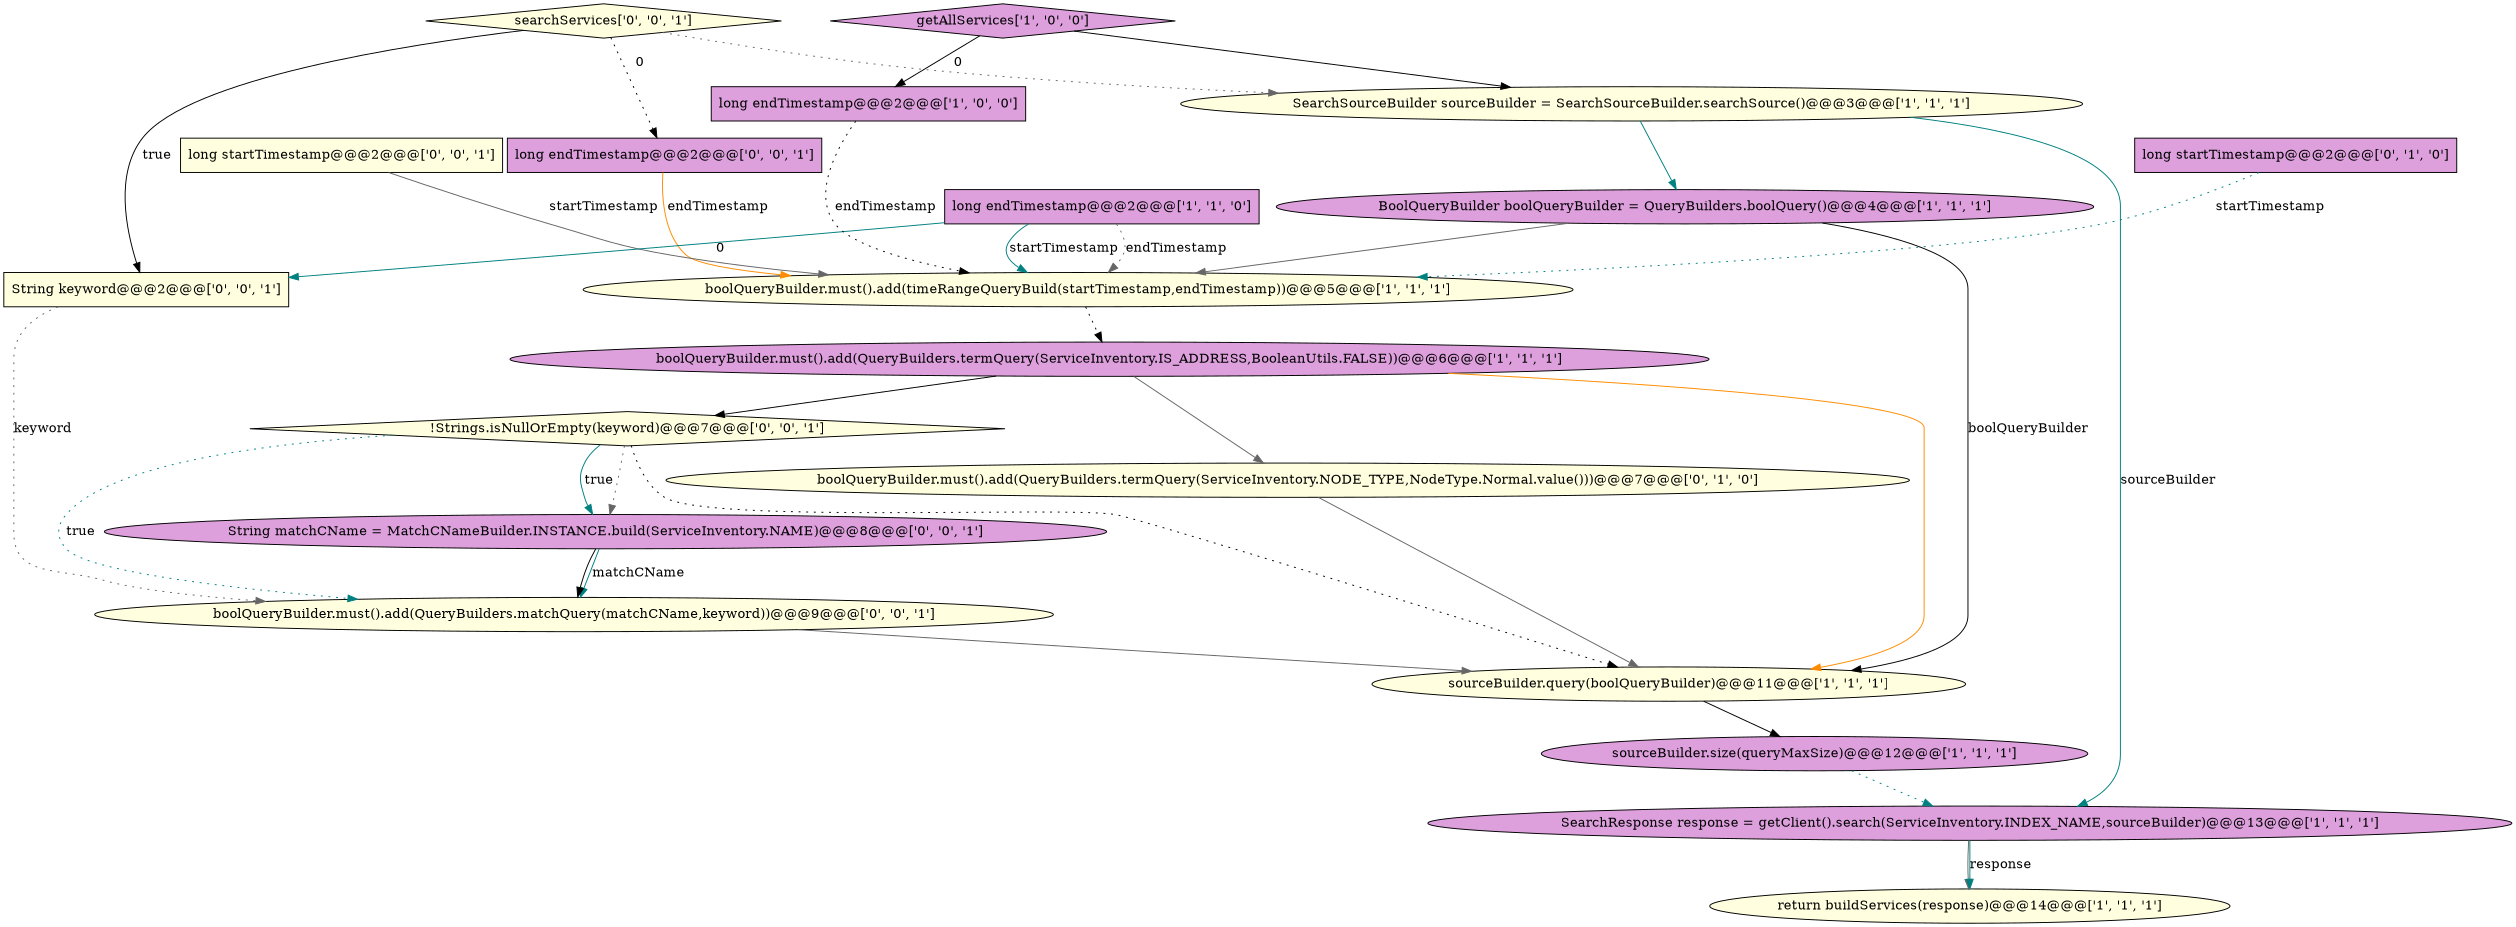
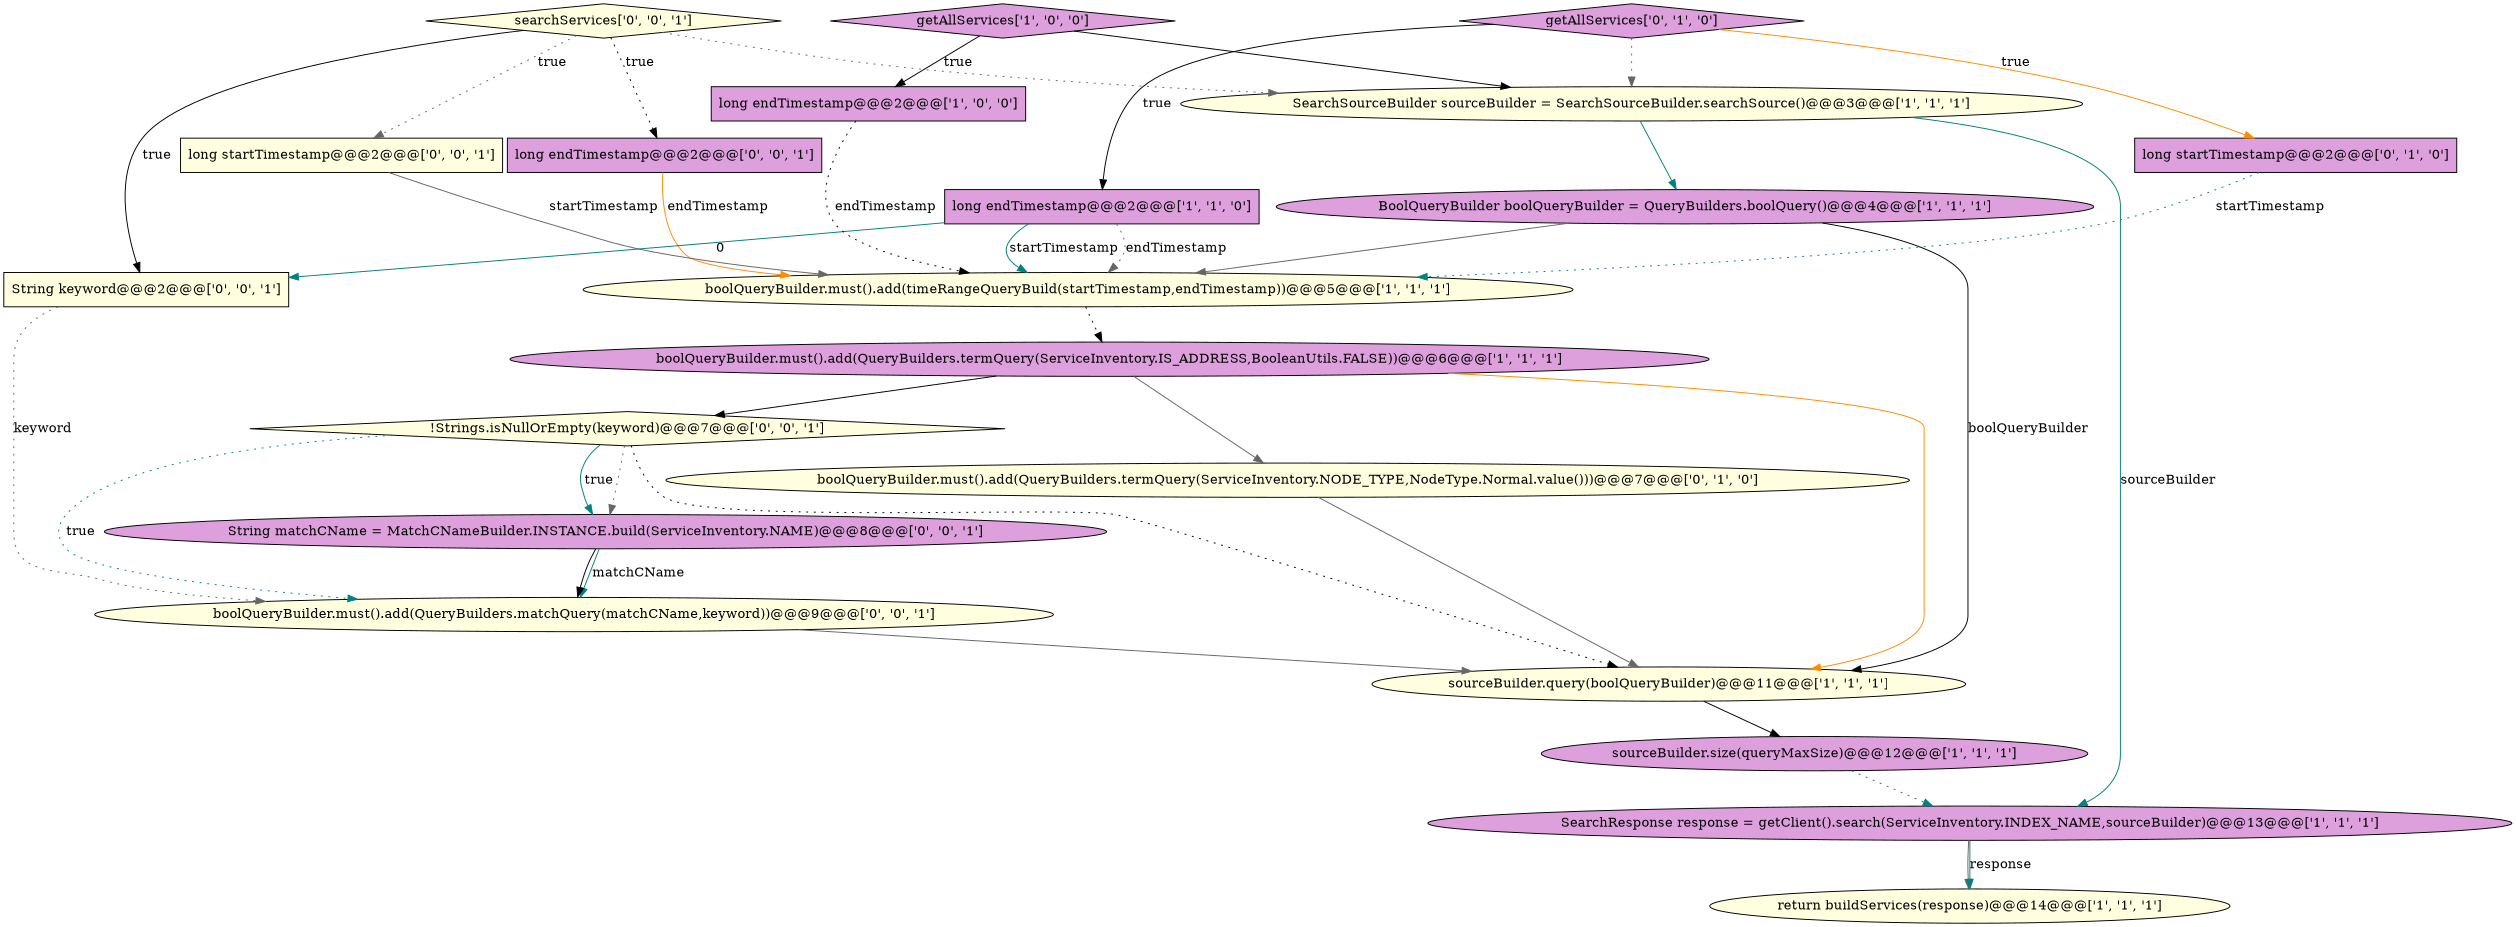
node "getAllServices['0', '1', '0']": added
edge "searchServices['0', '0', '1']" -> "long endTimestamp@@@2@@@['0', '0', '1']": label "0" -> "true"
edge "getAllServices['1', '0', '0']" -> "long endTimestamp@@@2@@@['1', '0', '0']": label "0" -> "true"
edge "searchServices['0', '0', '1']" -> "long startTimestamp@@@2@@@['0', '0', '1']": added, label "true"
